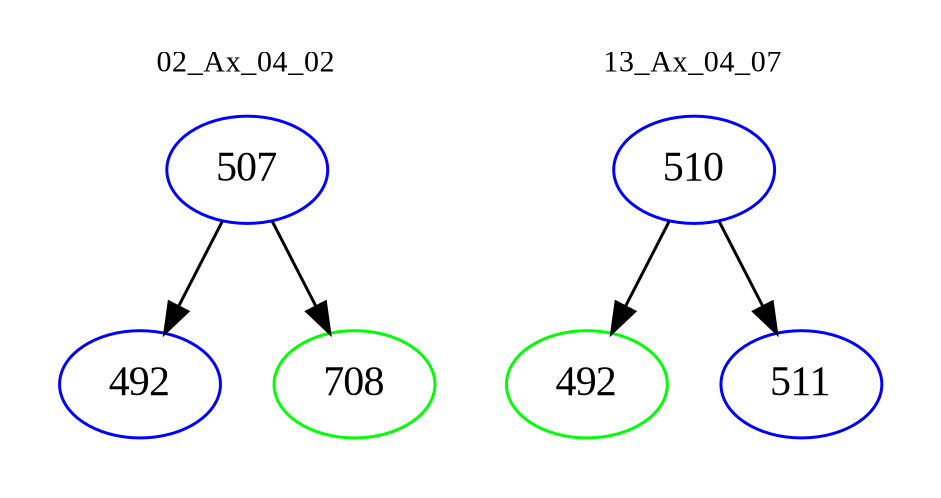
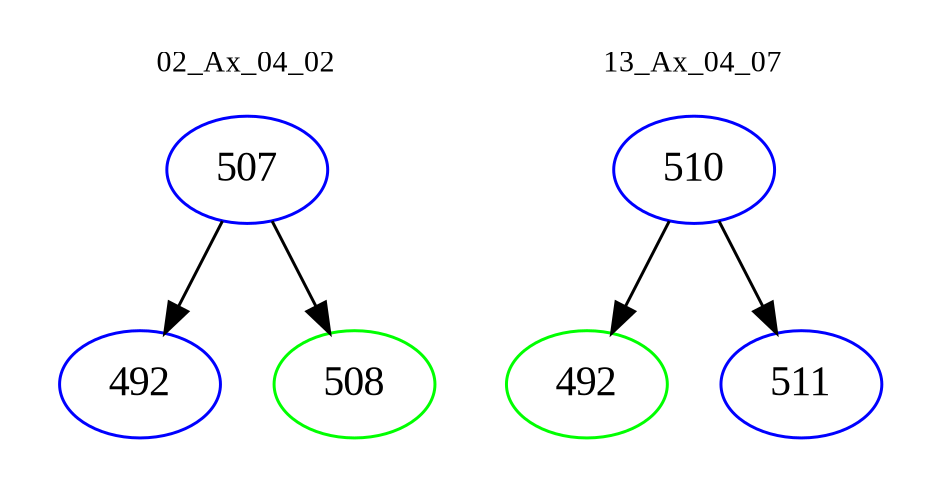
node "708": label "708" -> "508"
